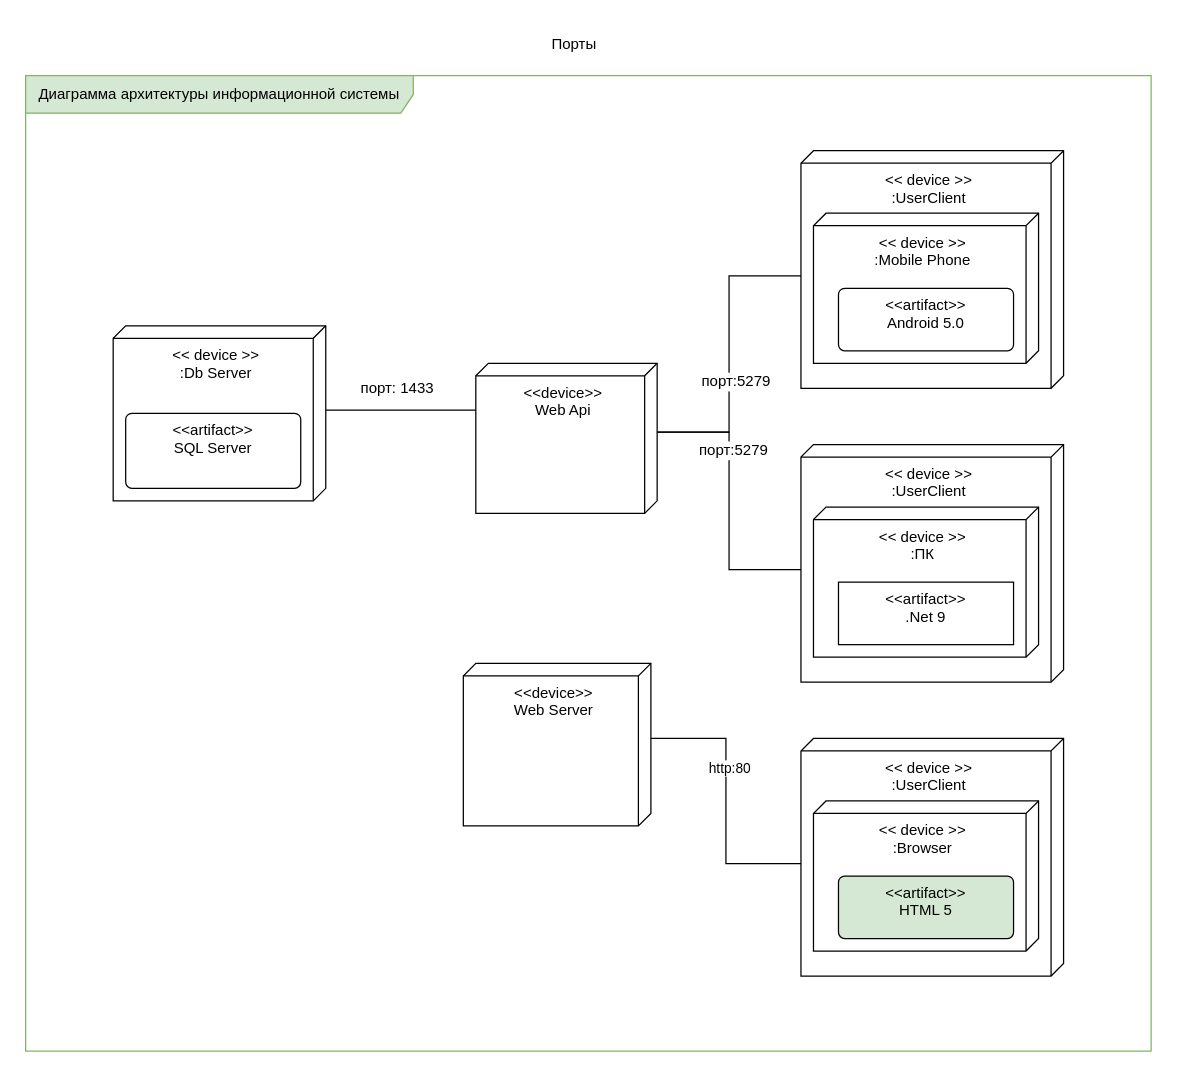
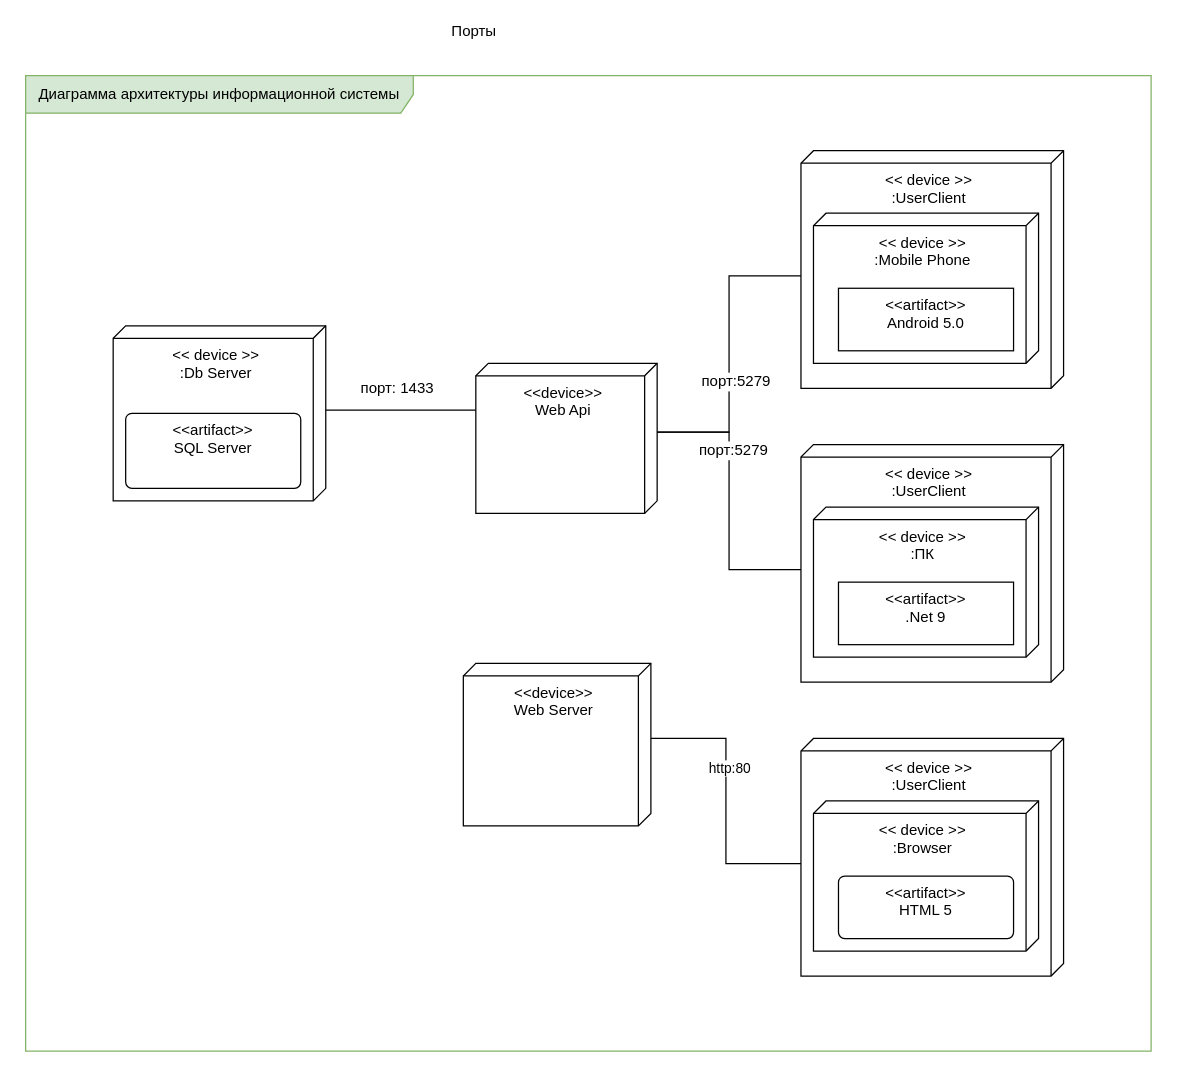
node "Порты": moved (576, 44) -> (476, 32)
node "<<artifact>> Android 5.0": shape rounded rectangle -> rectangle
node "<<artifact>> HTML 5": fillcolor #d5e8d4 -> #ffffff
